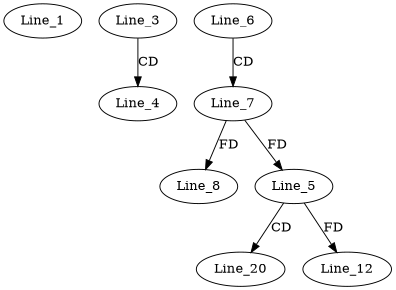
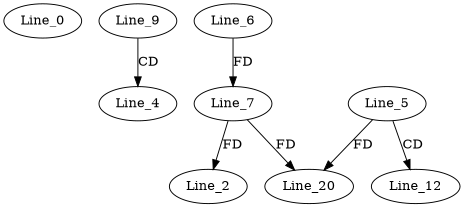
node "Line_1": label "Line_1" -> "Line_0"
node "Line_3": label "Line_3" -> "Line_9"
edge "Line_6" -> "Line_7": label "CD" -> "FD"
edge "Line_7" -> "Line_5": now "Line_7" -> "Line_20"
node "Line_8": label "Line_8" -> "Line_2"
edge "Line_5" -> "Line_20": label "CD" -> "FD"
edge "Line_5" -> "Line_12": label "FD" -> "CD"
